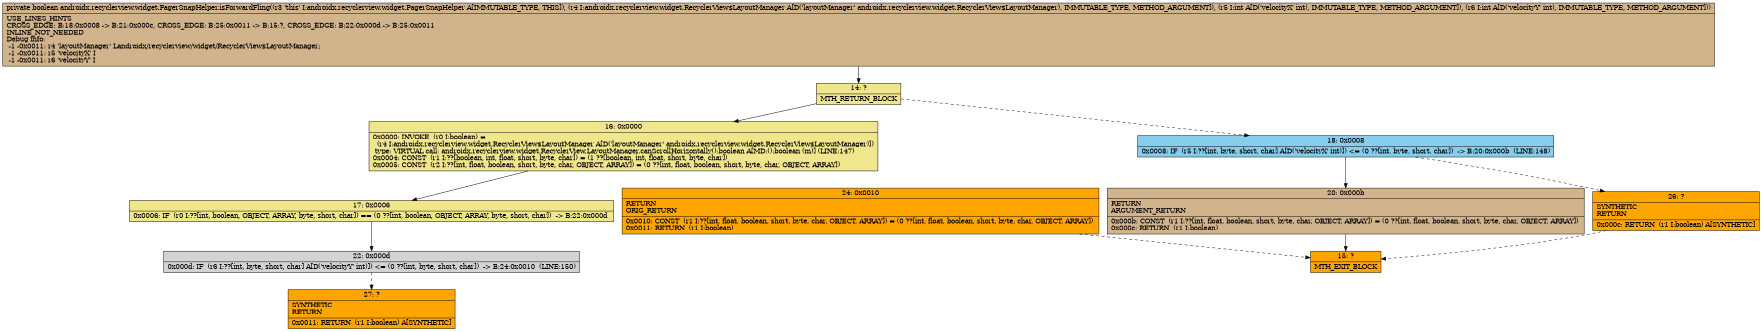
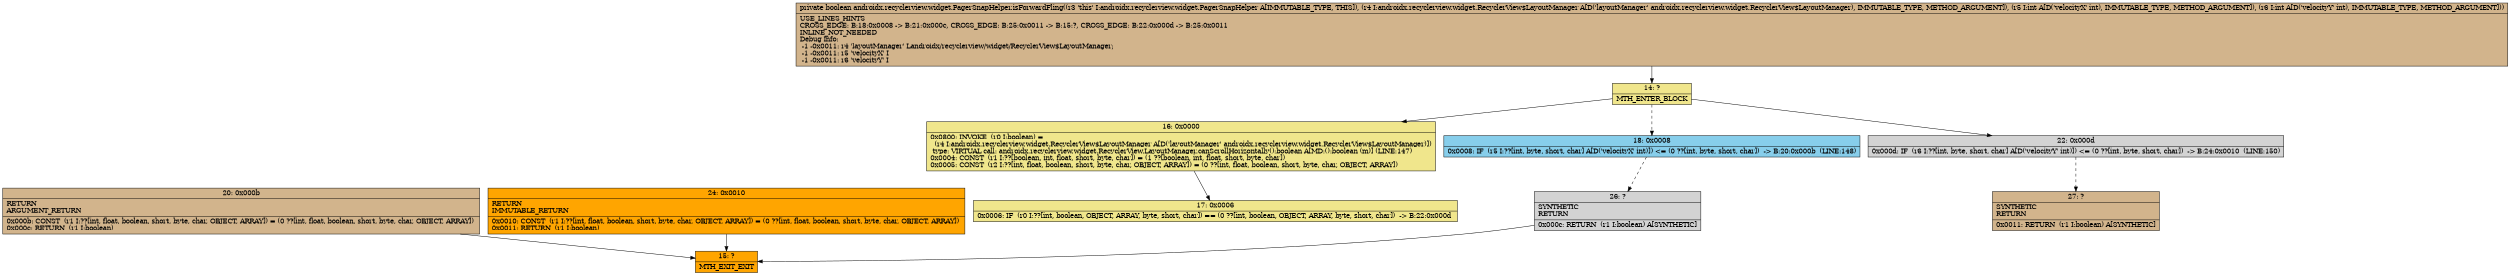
node "14: ?": text "MTH_RETURN_BLOCK" -> "MTH_ENTER_BLOCK"
node "16: 0x0000": text "0x0000: INVOKE  (r0 I:boolean) =" -> "0x0800: INVOKE  (r0 I:boolean) ="
edge "18: 0x0008" -> "20: 0x000b": removed
node "24: 0x0010": text "ORIG_RETURN" -> "IMMUTABLE_RETURN"
node "26: ?": fillcolor orange -> lightgrey
edge "17: 0x0006" -> "22: 0x000d": now "14: ?" -> "22: 0x000d"
edge "24: 0x0010" -> "15: ?": style dashed -> solid
edge "26: ?" -> "15: ?": style dashed -> solid
node "15: ?": text "MTH_EXIT_BLOCK" -> "MTH_EXIT_EXIT"
node "27: ?": fillcolor orange -> tan
